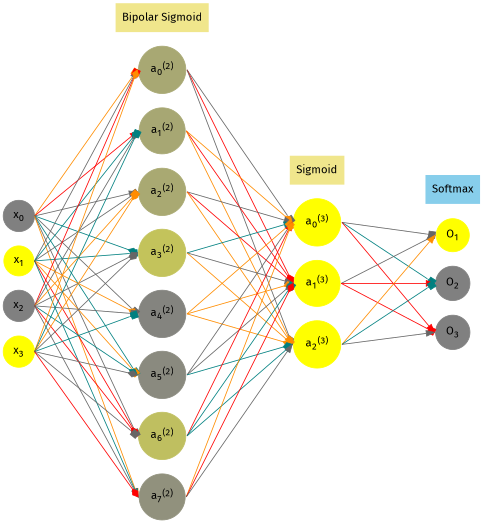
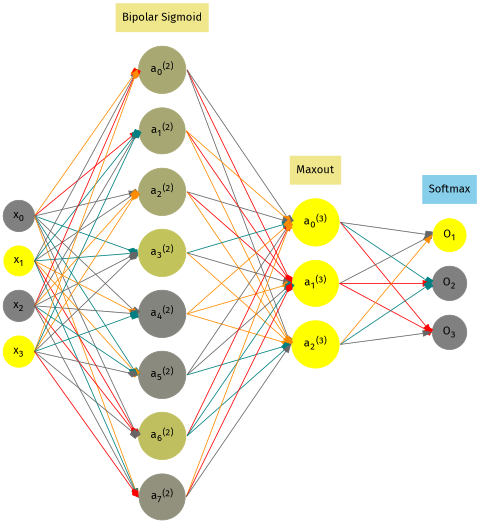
node "Sigmoid": label "Sigmoid" -> "Maxout"
